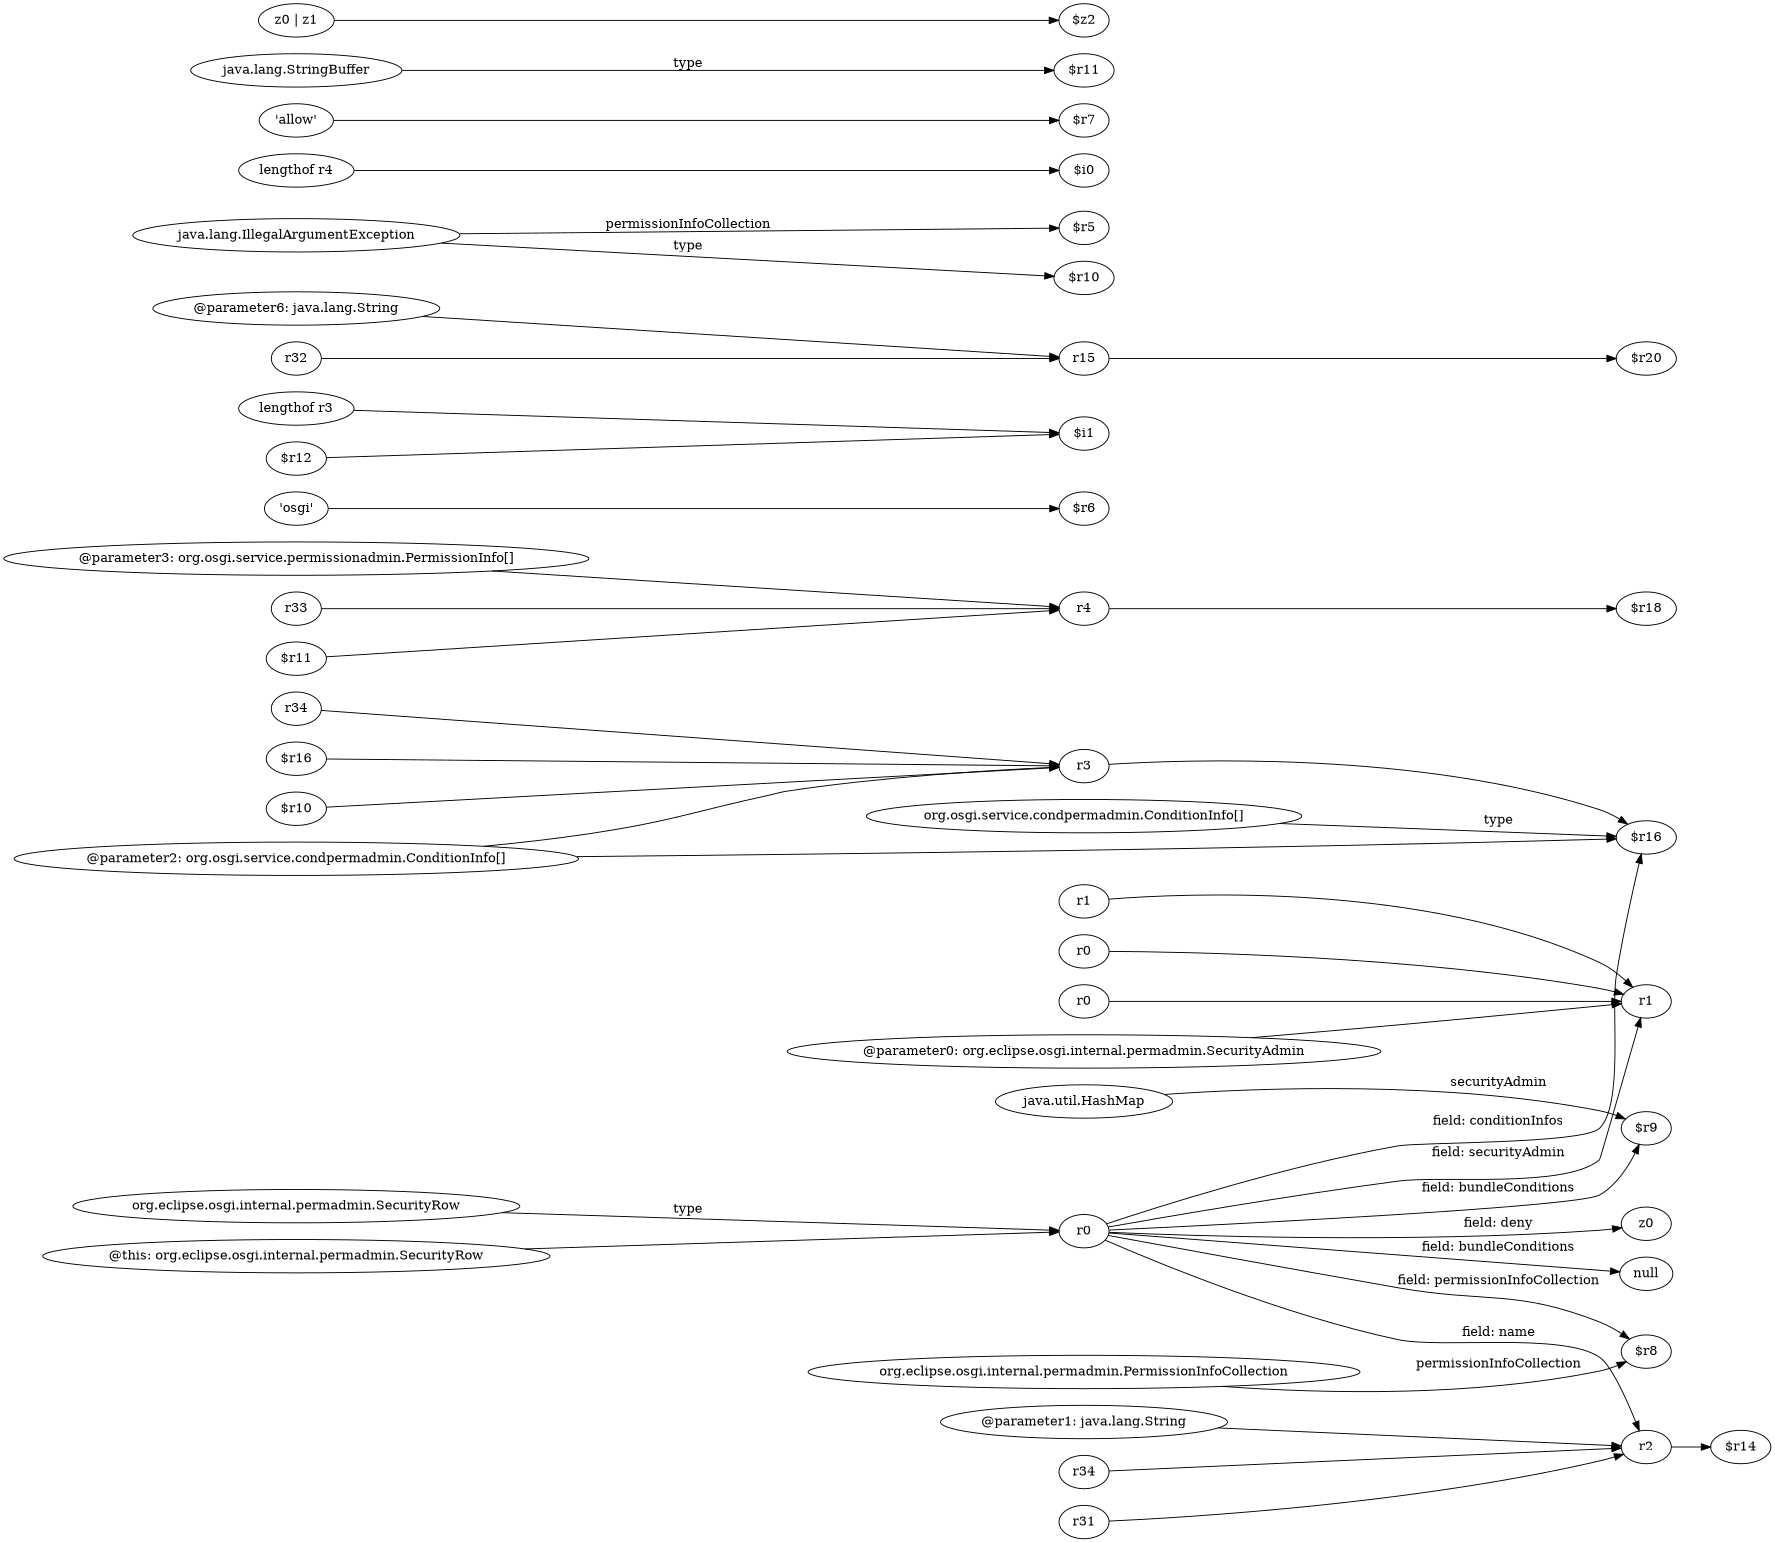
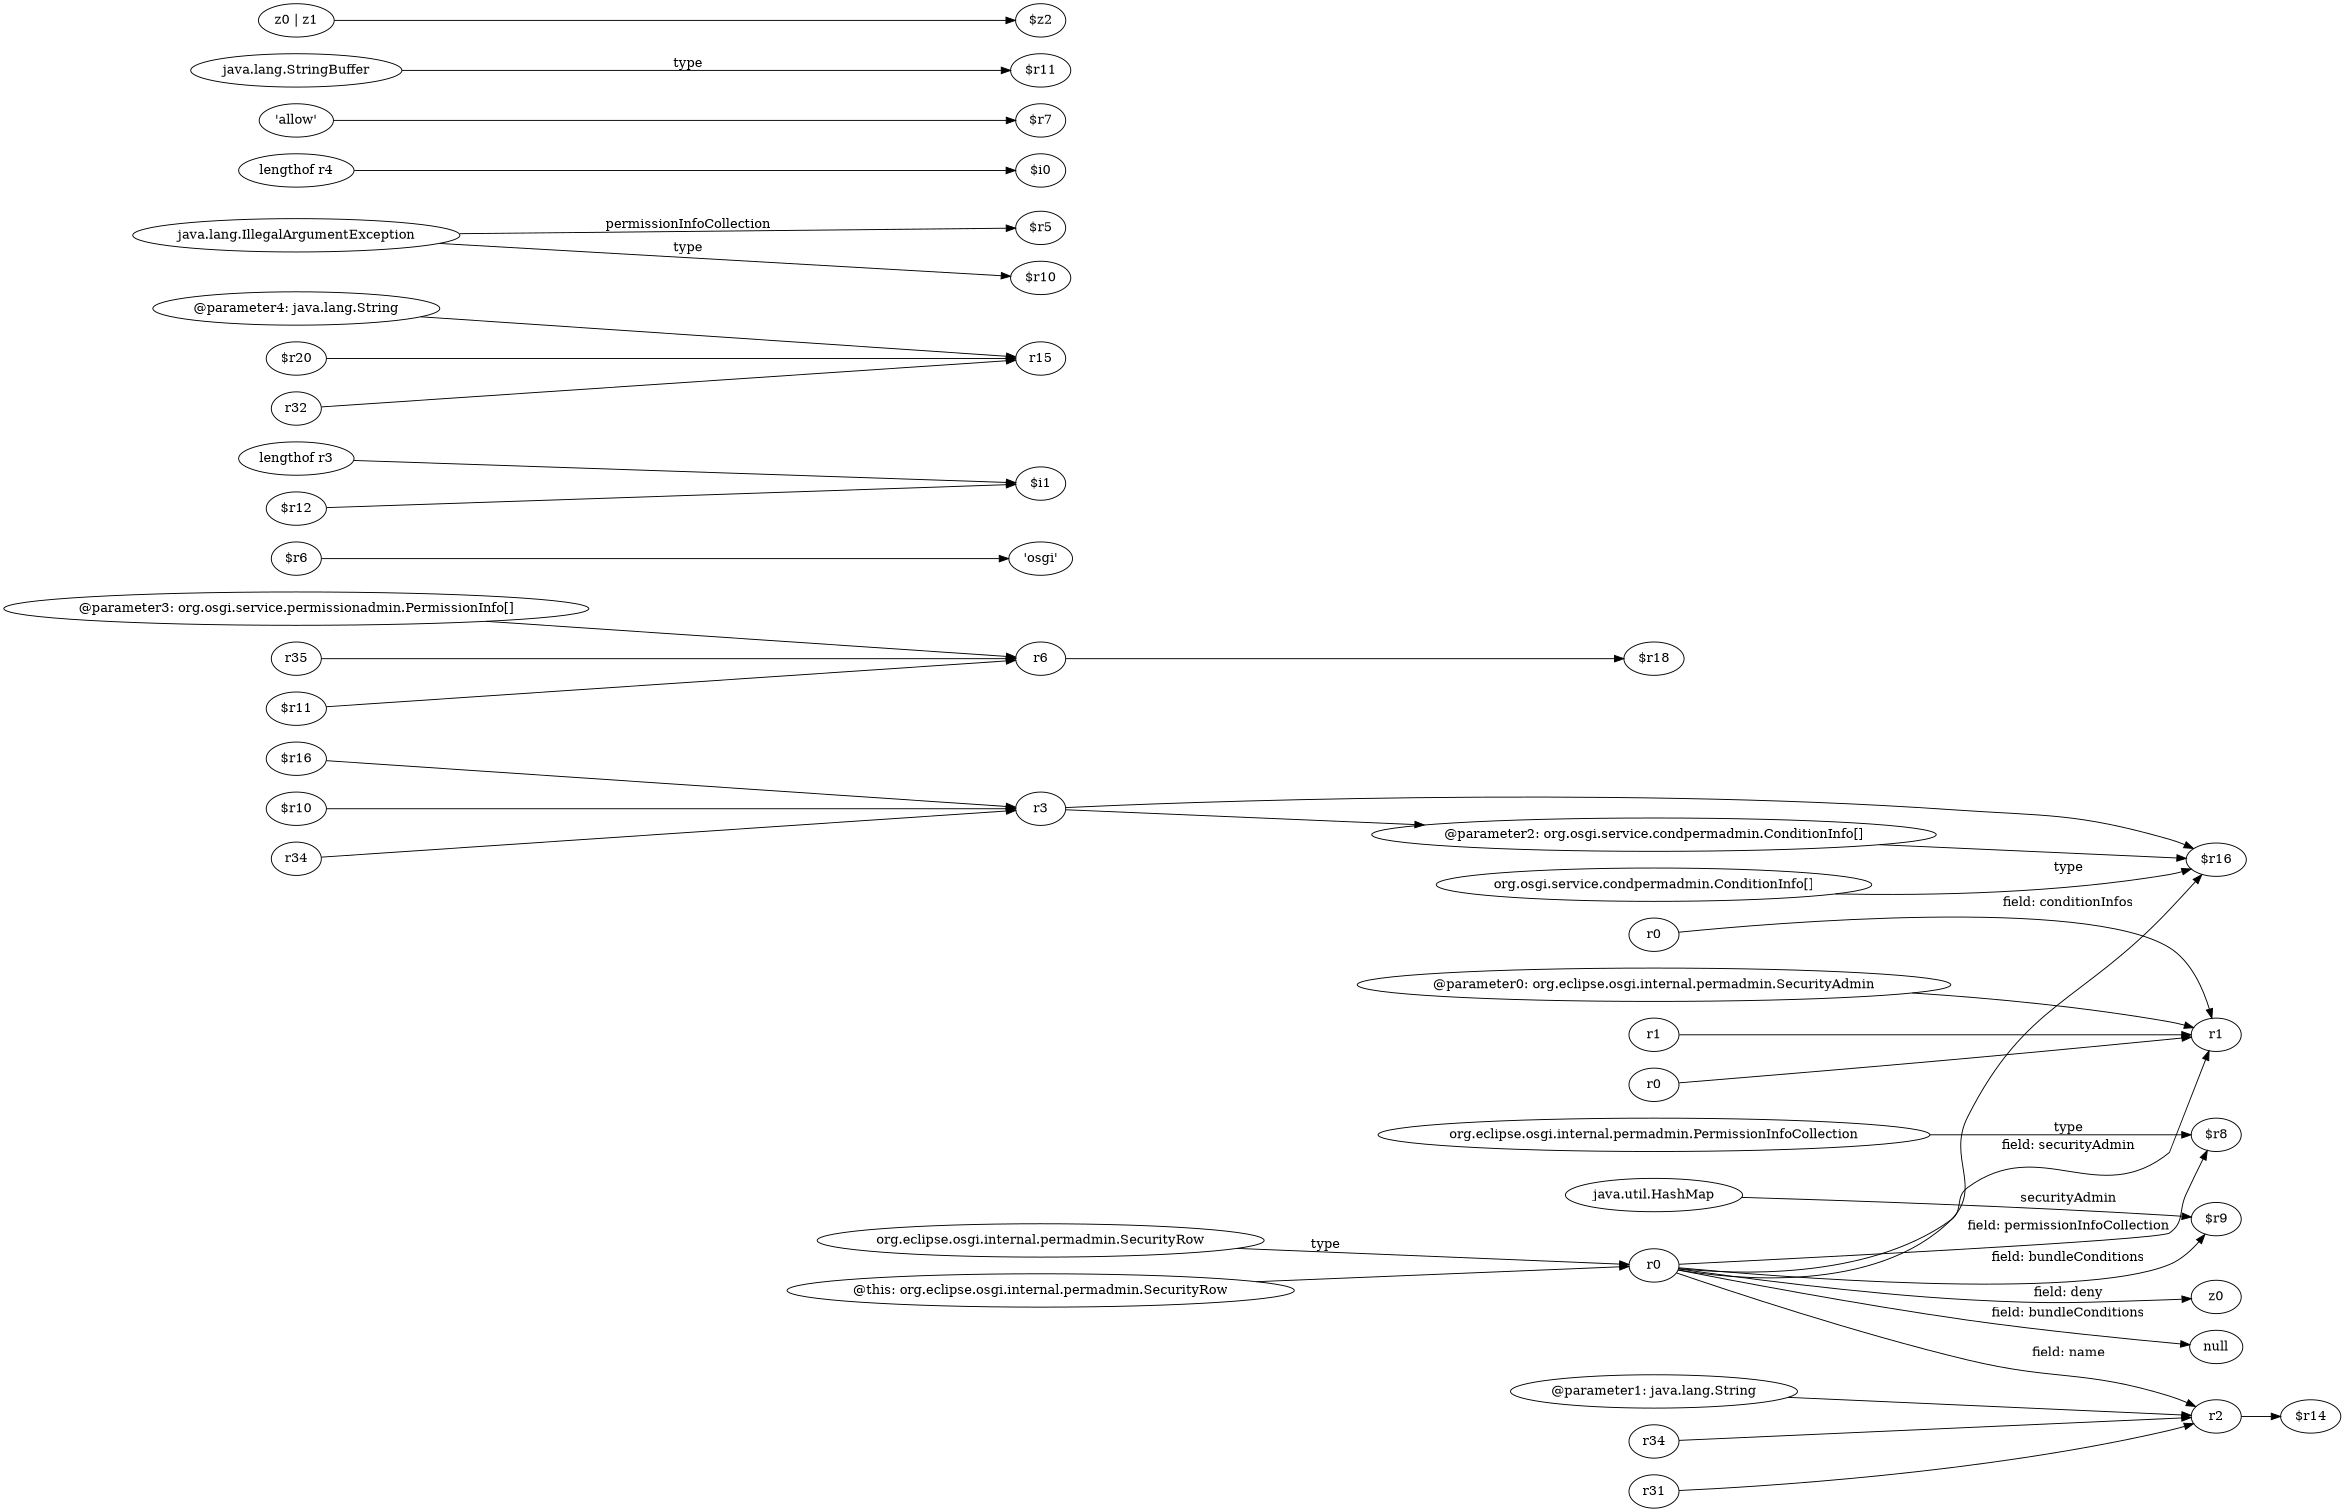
node "@parameter6: java.lang.String": label "@parameter6: java.lang.String" -> "@parameter4: java.lang.String"
edge "r15" -> "$r20": reversed
edge "'osgi'" -> "$r6": reversed
node "r33": label "r33" -> "r35"
node "r4": label "r4" -> "r6"
edge "@parameter2: org.osgi.service.condpermadmin.ConditionInfo[]" -> "r3": reversed
edge "org.eclipse.osgi.internal.permadmin.PermissionInfoCollection" -> "$r8": label "permissionInfoCollection" -> "type"
